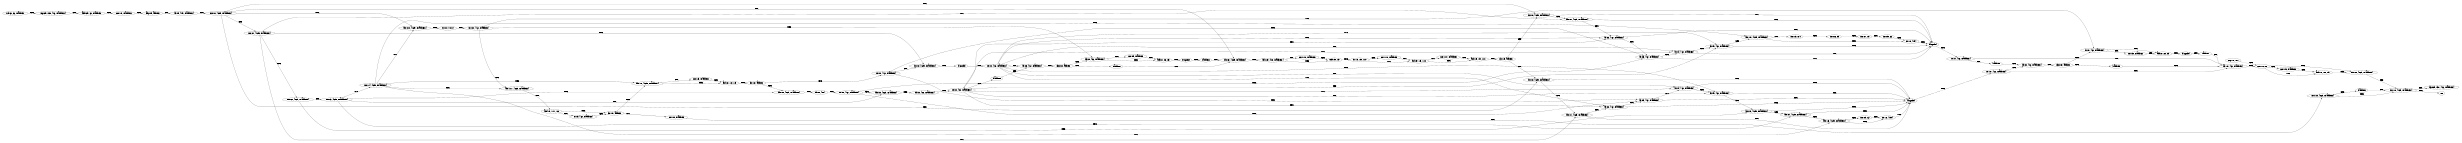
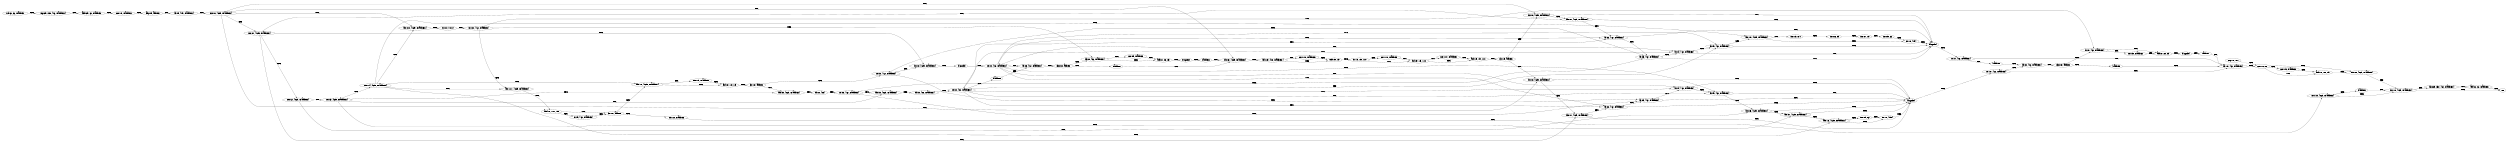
node "add sp , sp , # address": added
